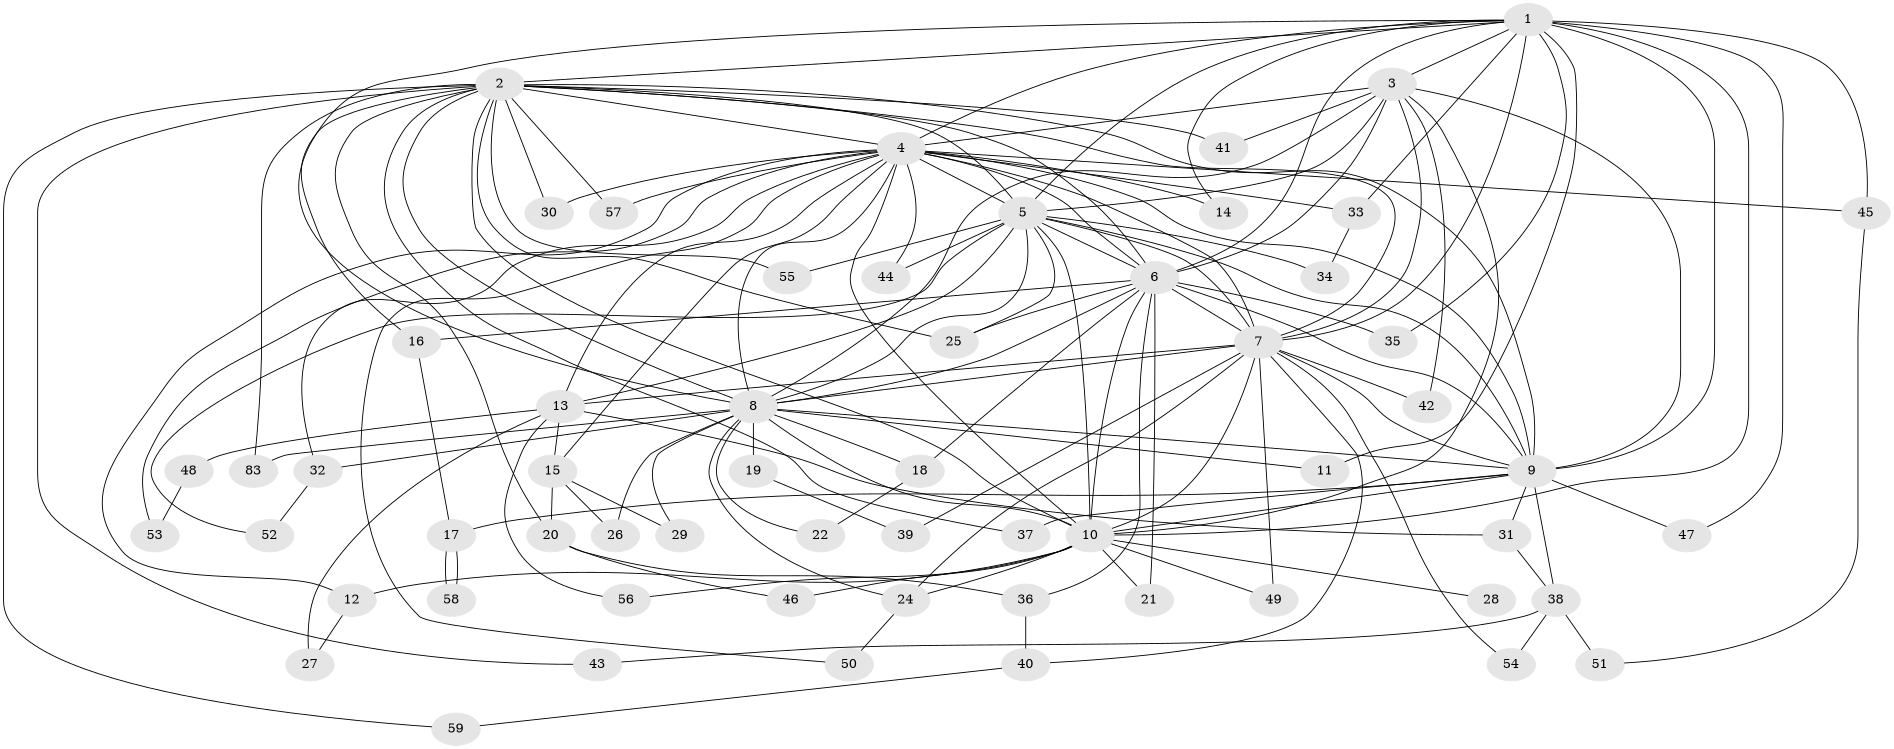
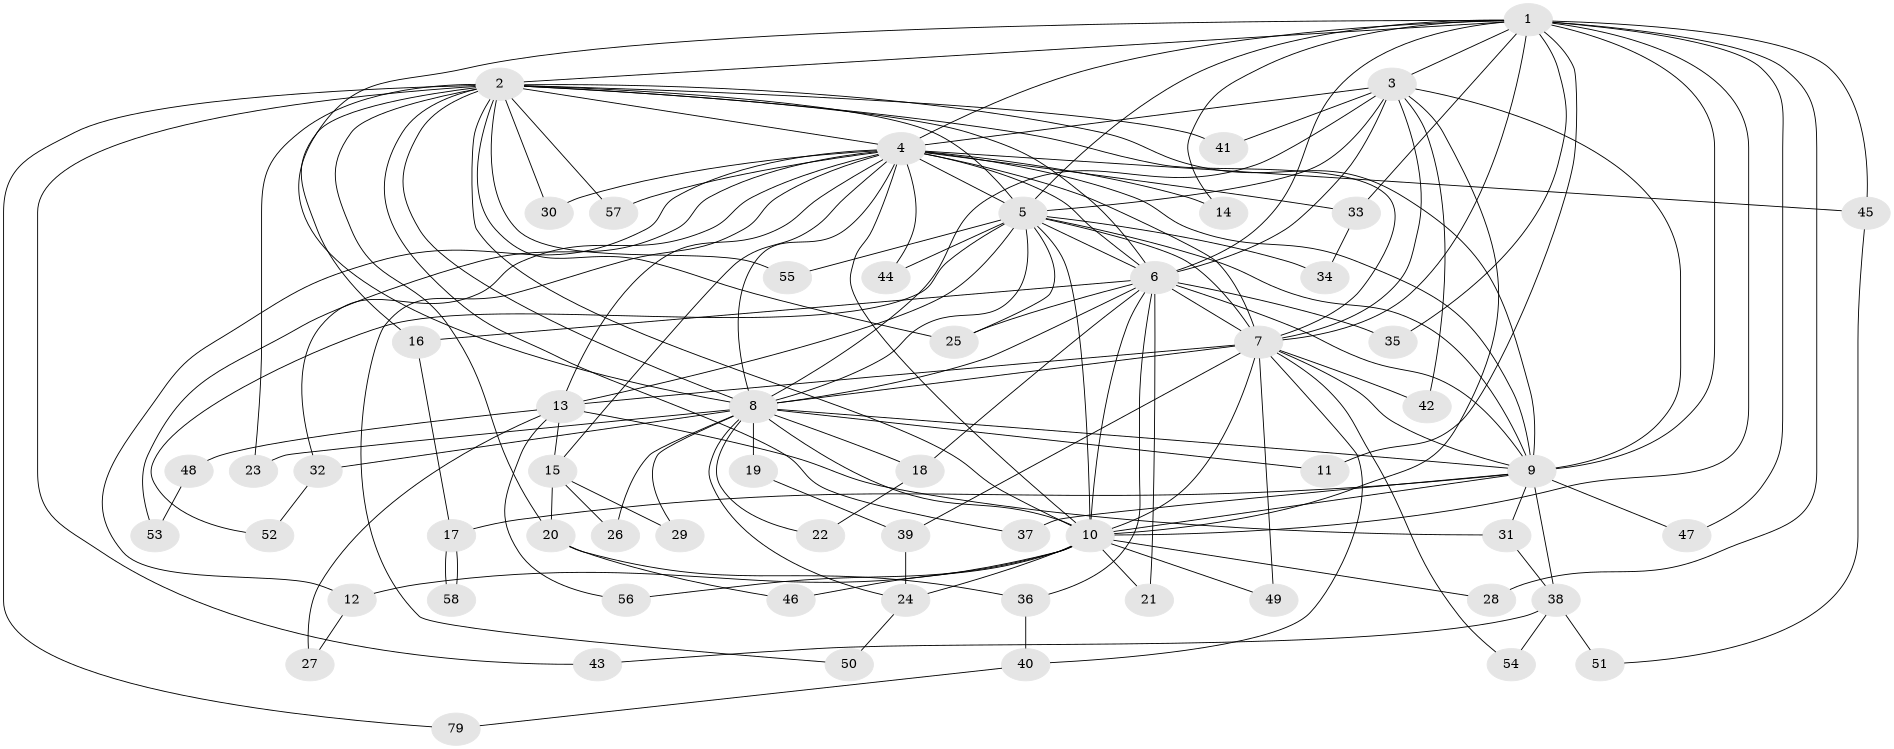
edge "1" -- "28": added
edge "7" -- "24": now "39" -- "24"
node "83": label "83" -> "23"
node "59": label "59" -> "79"
